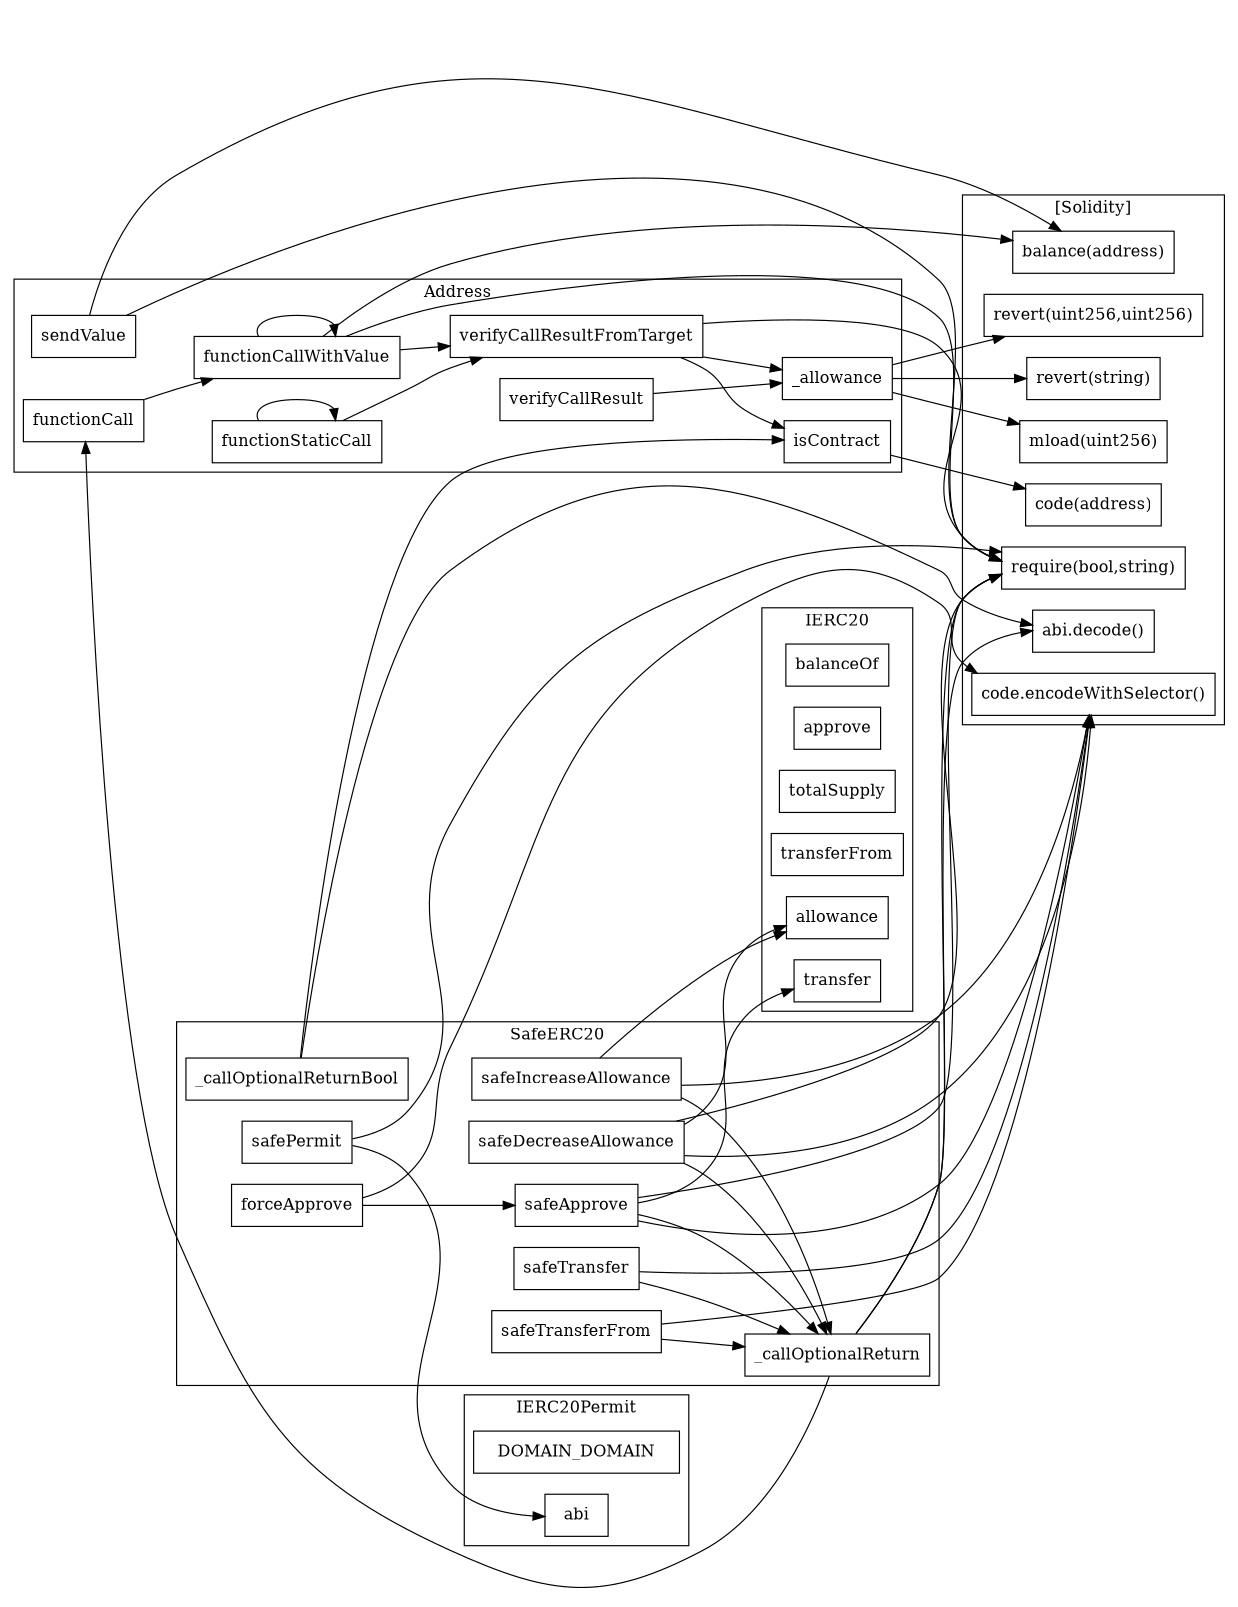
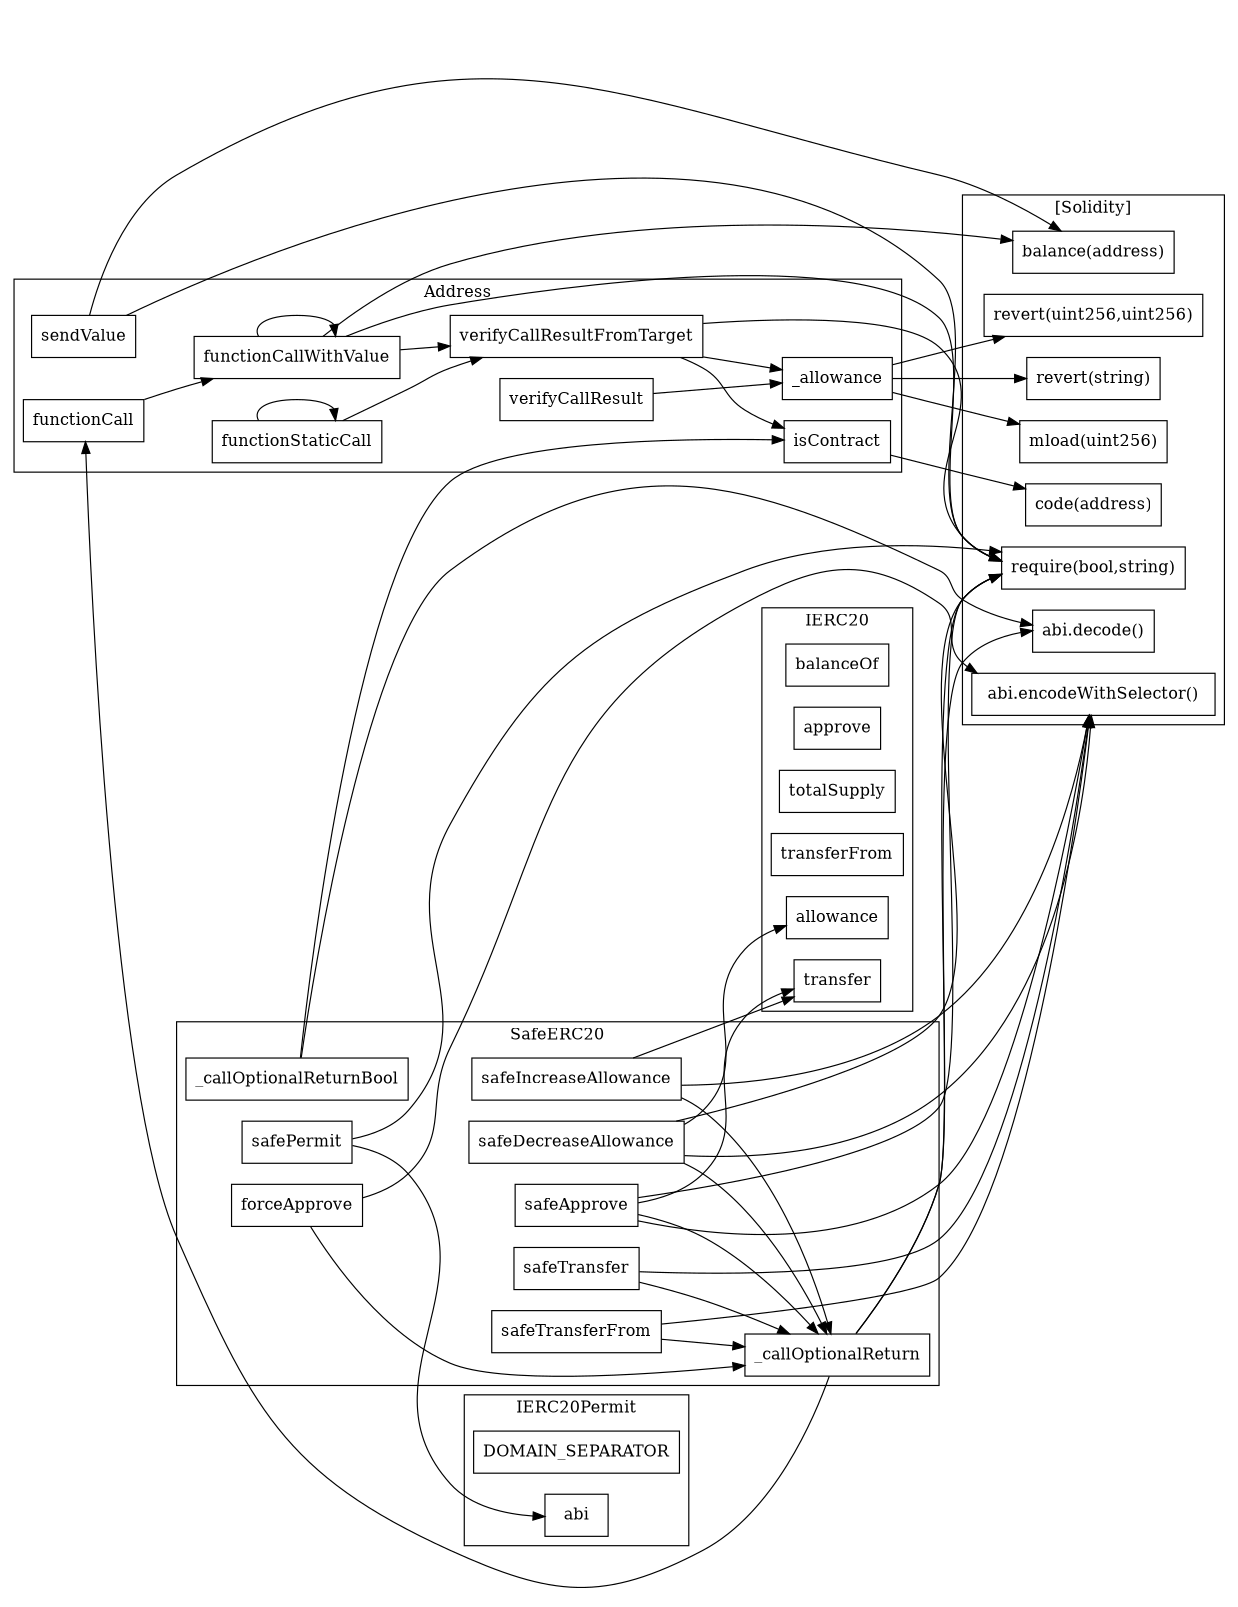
node "code.encodeWithSelector()": label "code.encodeWithSelector()" -> "abi.encodeWithSelector()"
edge "safeIncreaseAllowance" -> "allowance": now "safeIncreaseAllowance" -> "transfer"
edge "forceApprove" -> "safeApprove": now "forceApprove" -> "_callOptionalReturn"
node "DOMAIN_DOMAIN": label "DOMAIN_DOMAIN" -> "DOMAIN_SEPARATOR"
